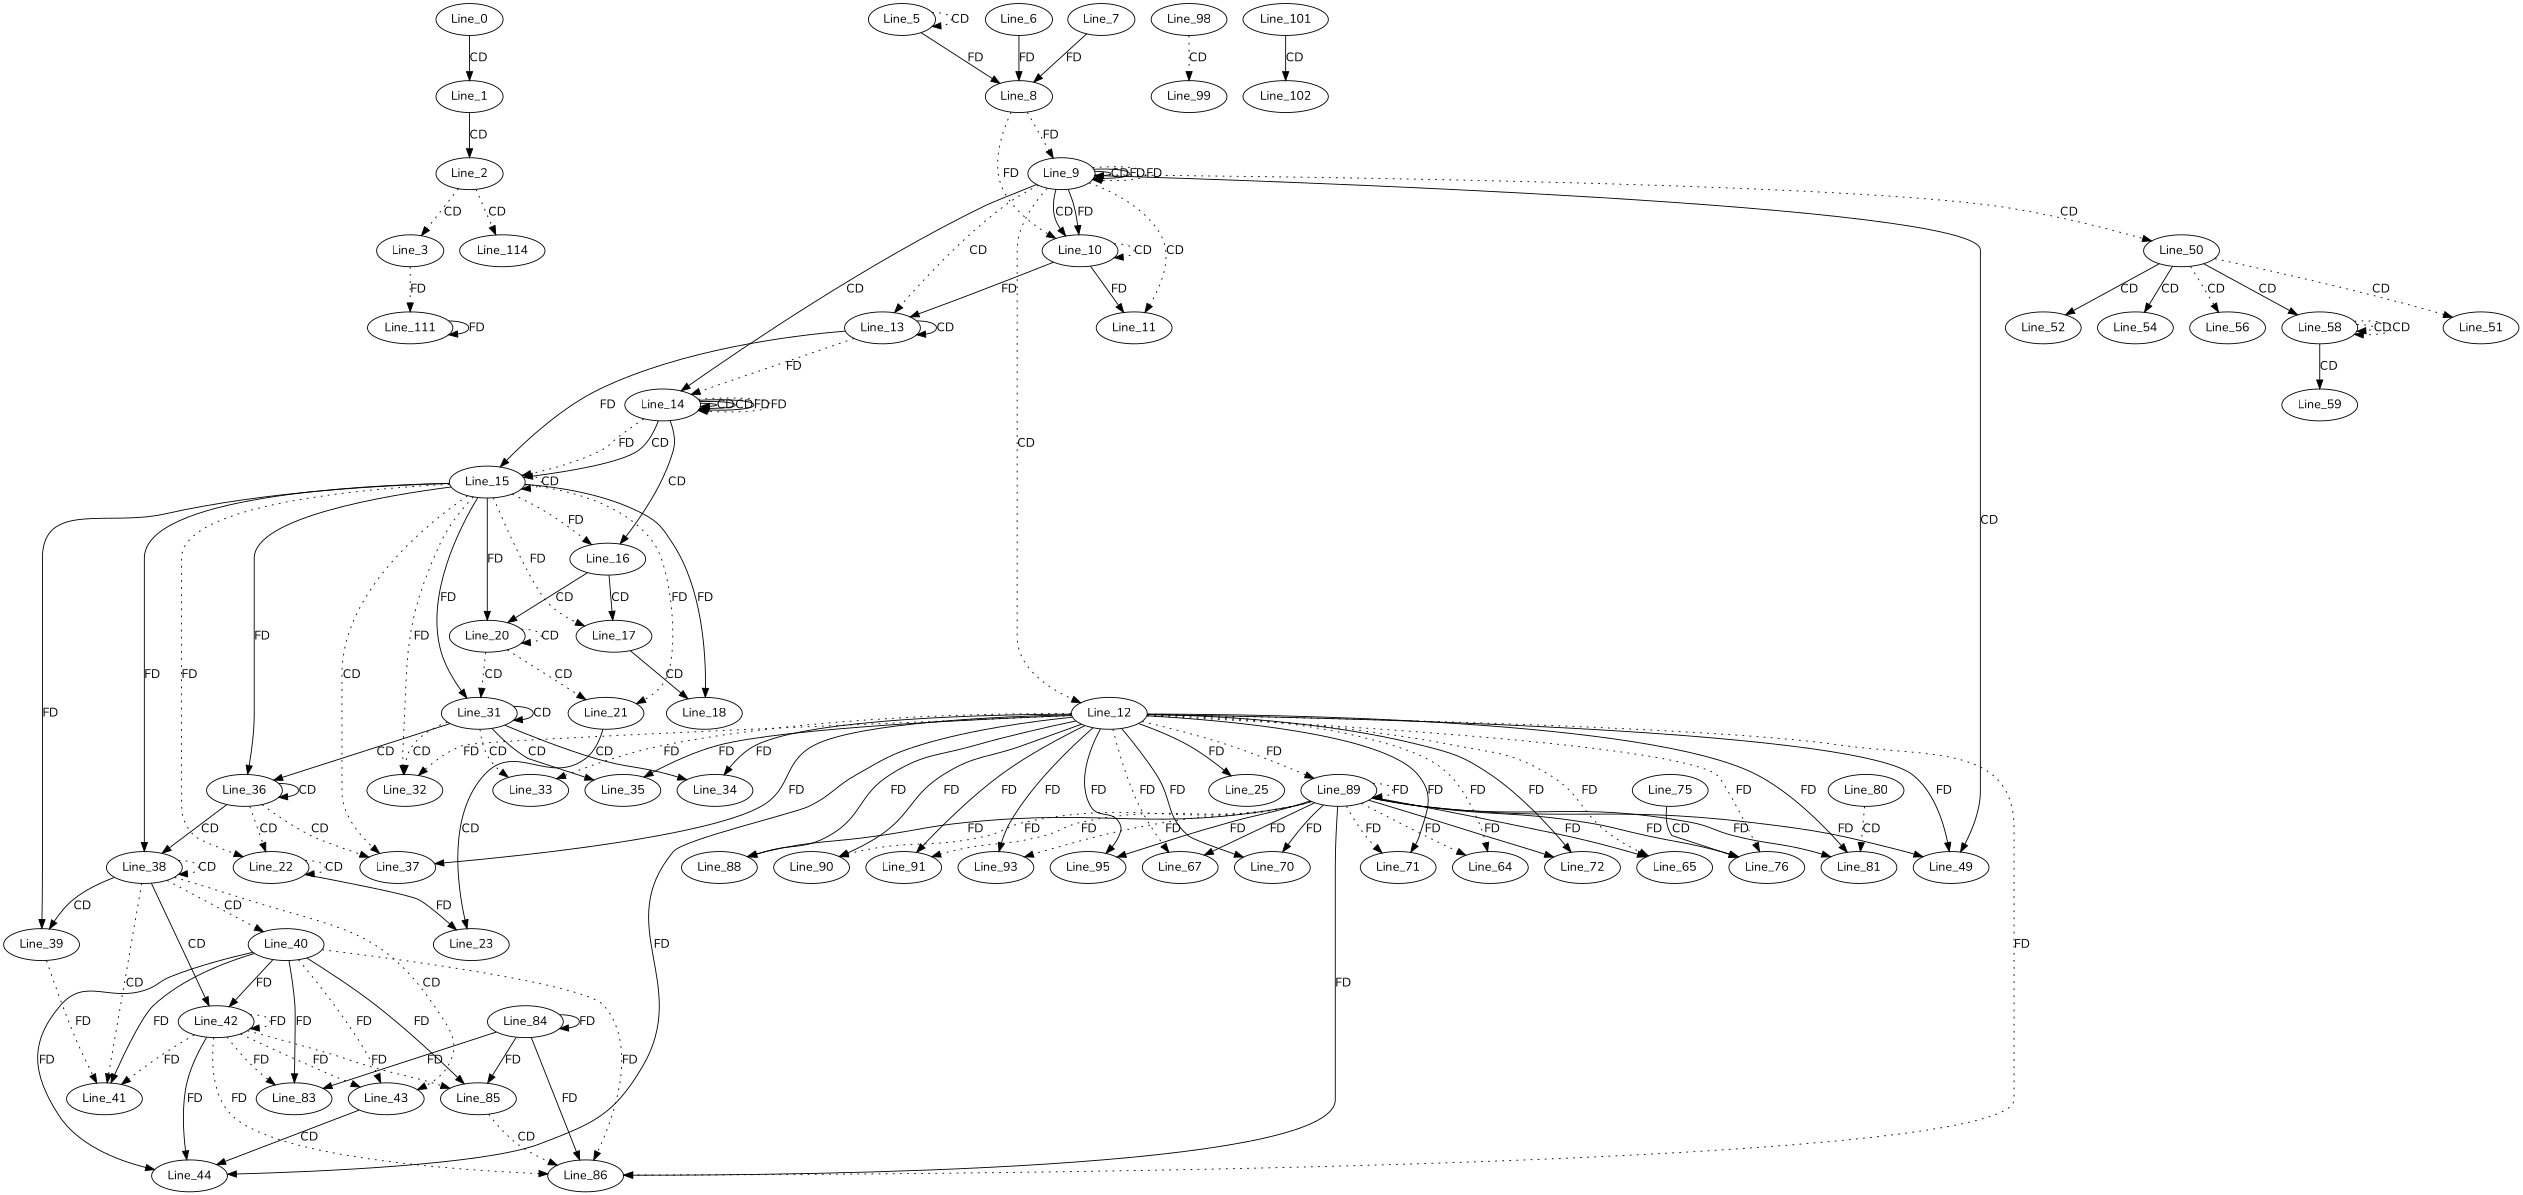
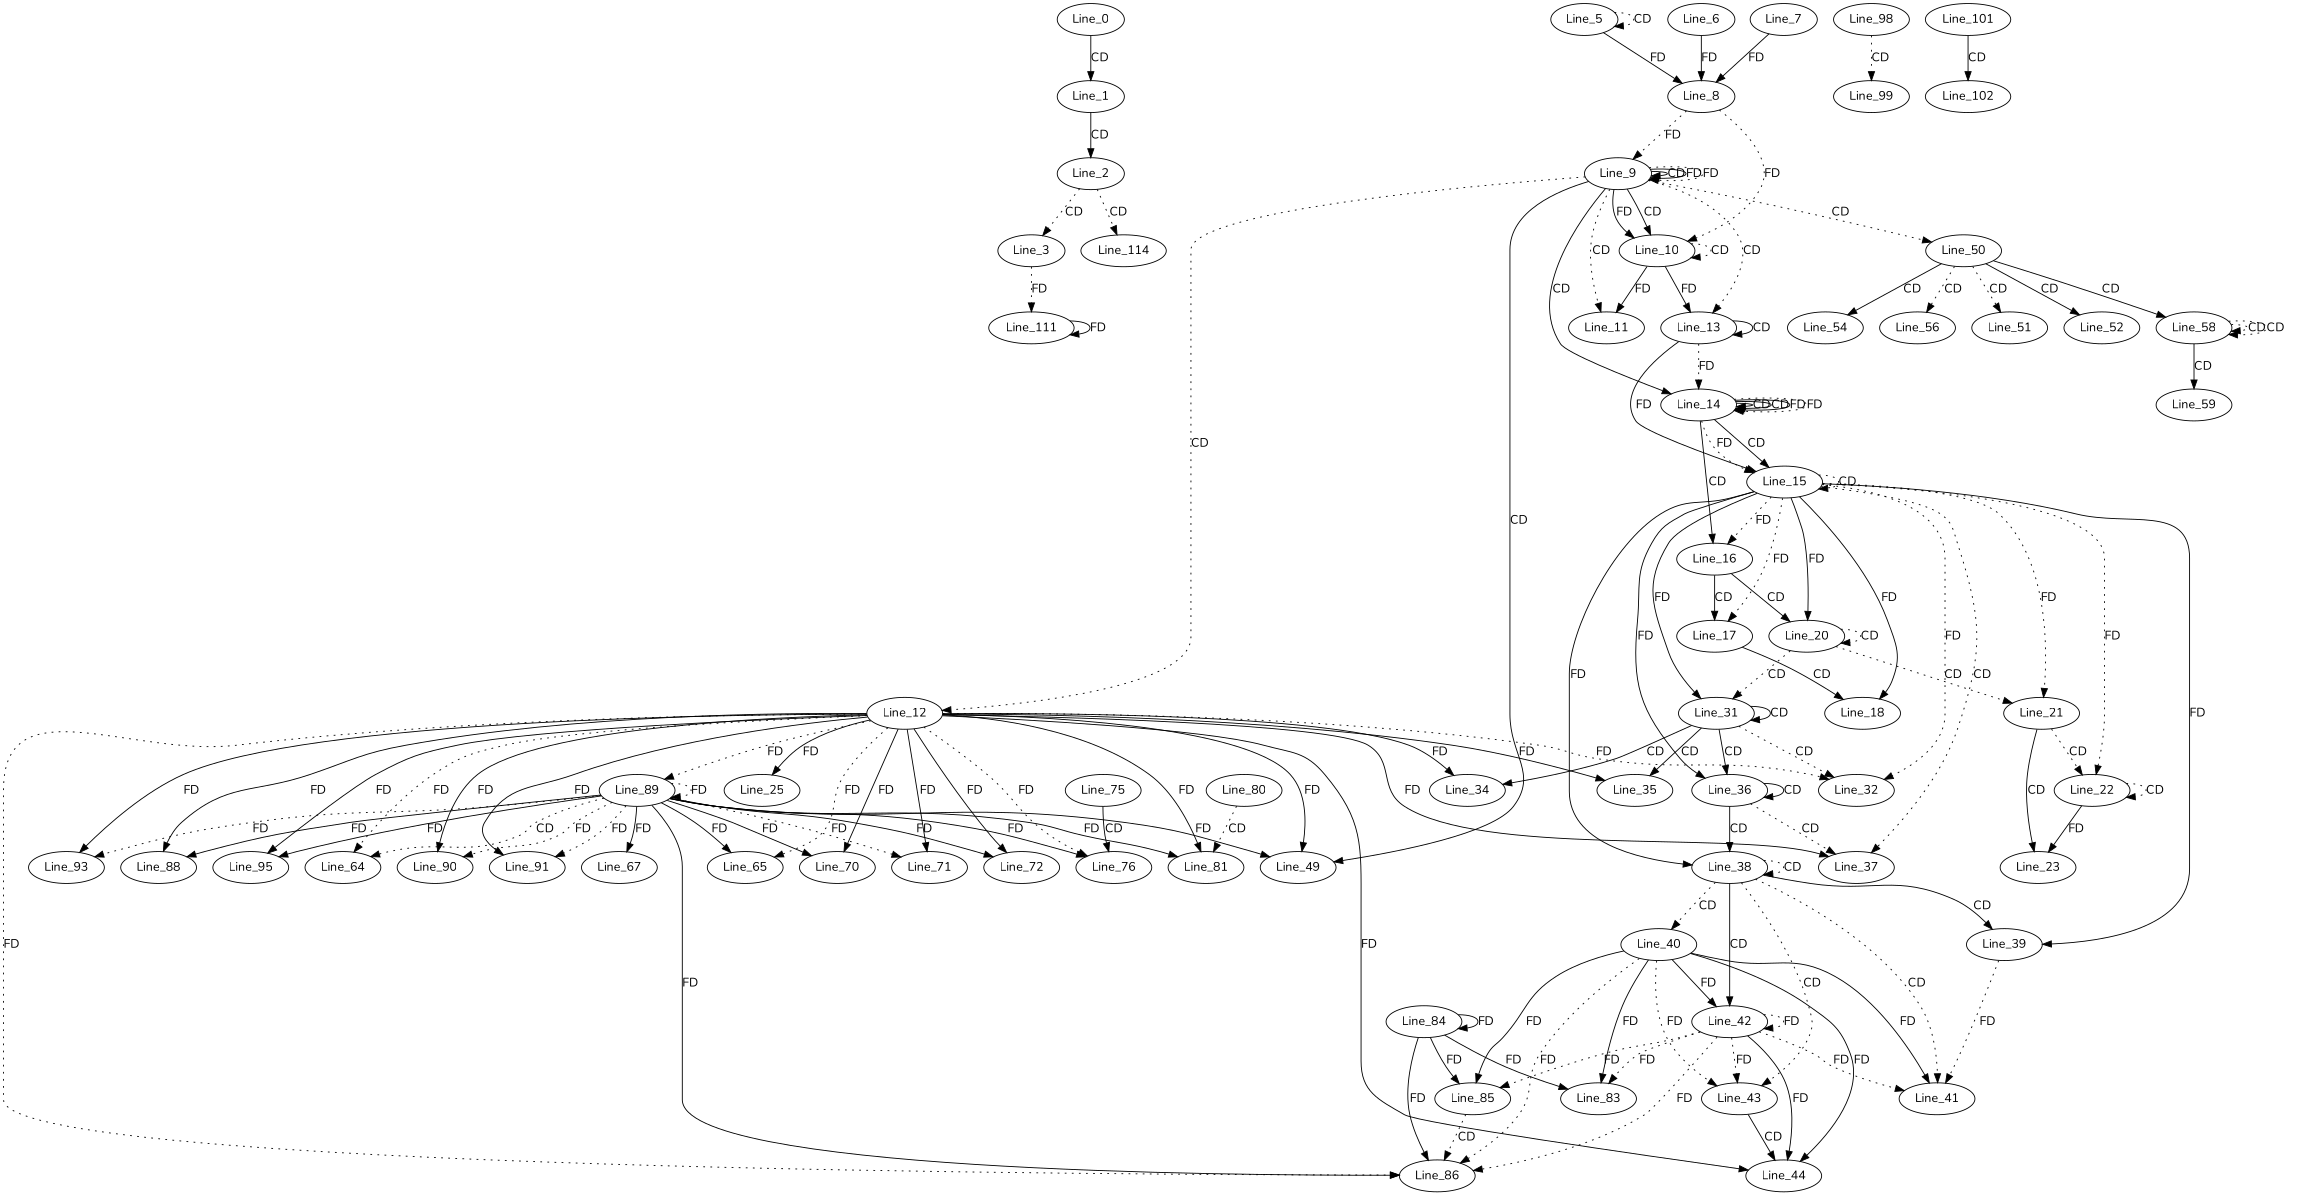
node "Line_33": removed
edge "Line_12" -> "Line_67": removed, label "FD"
edge "Line_36" -> "Line_22": now "Line_21" -> "Line_22"
edge "Line_89" -> "Line_64": label "FD" -> "CD"
